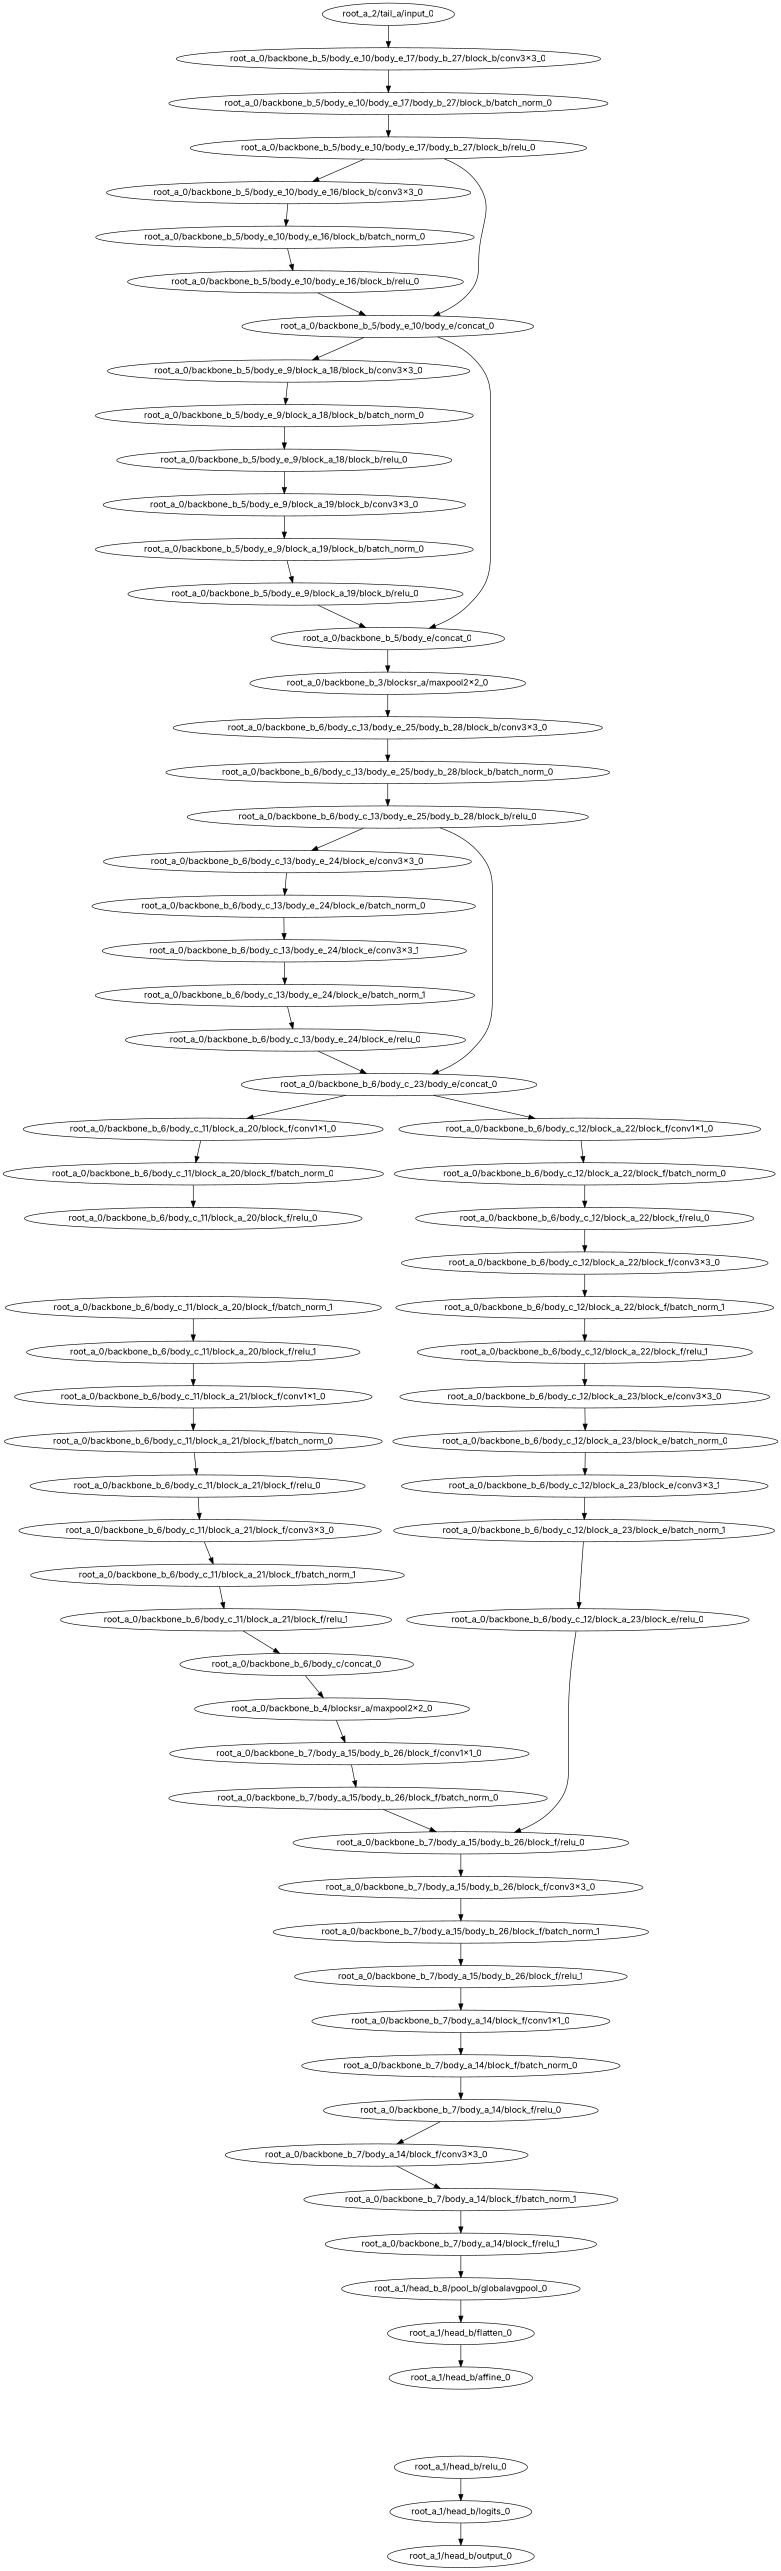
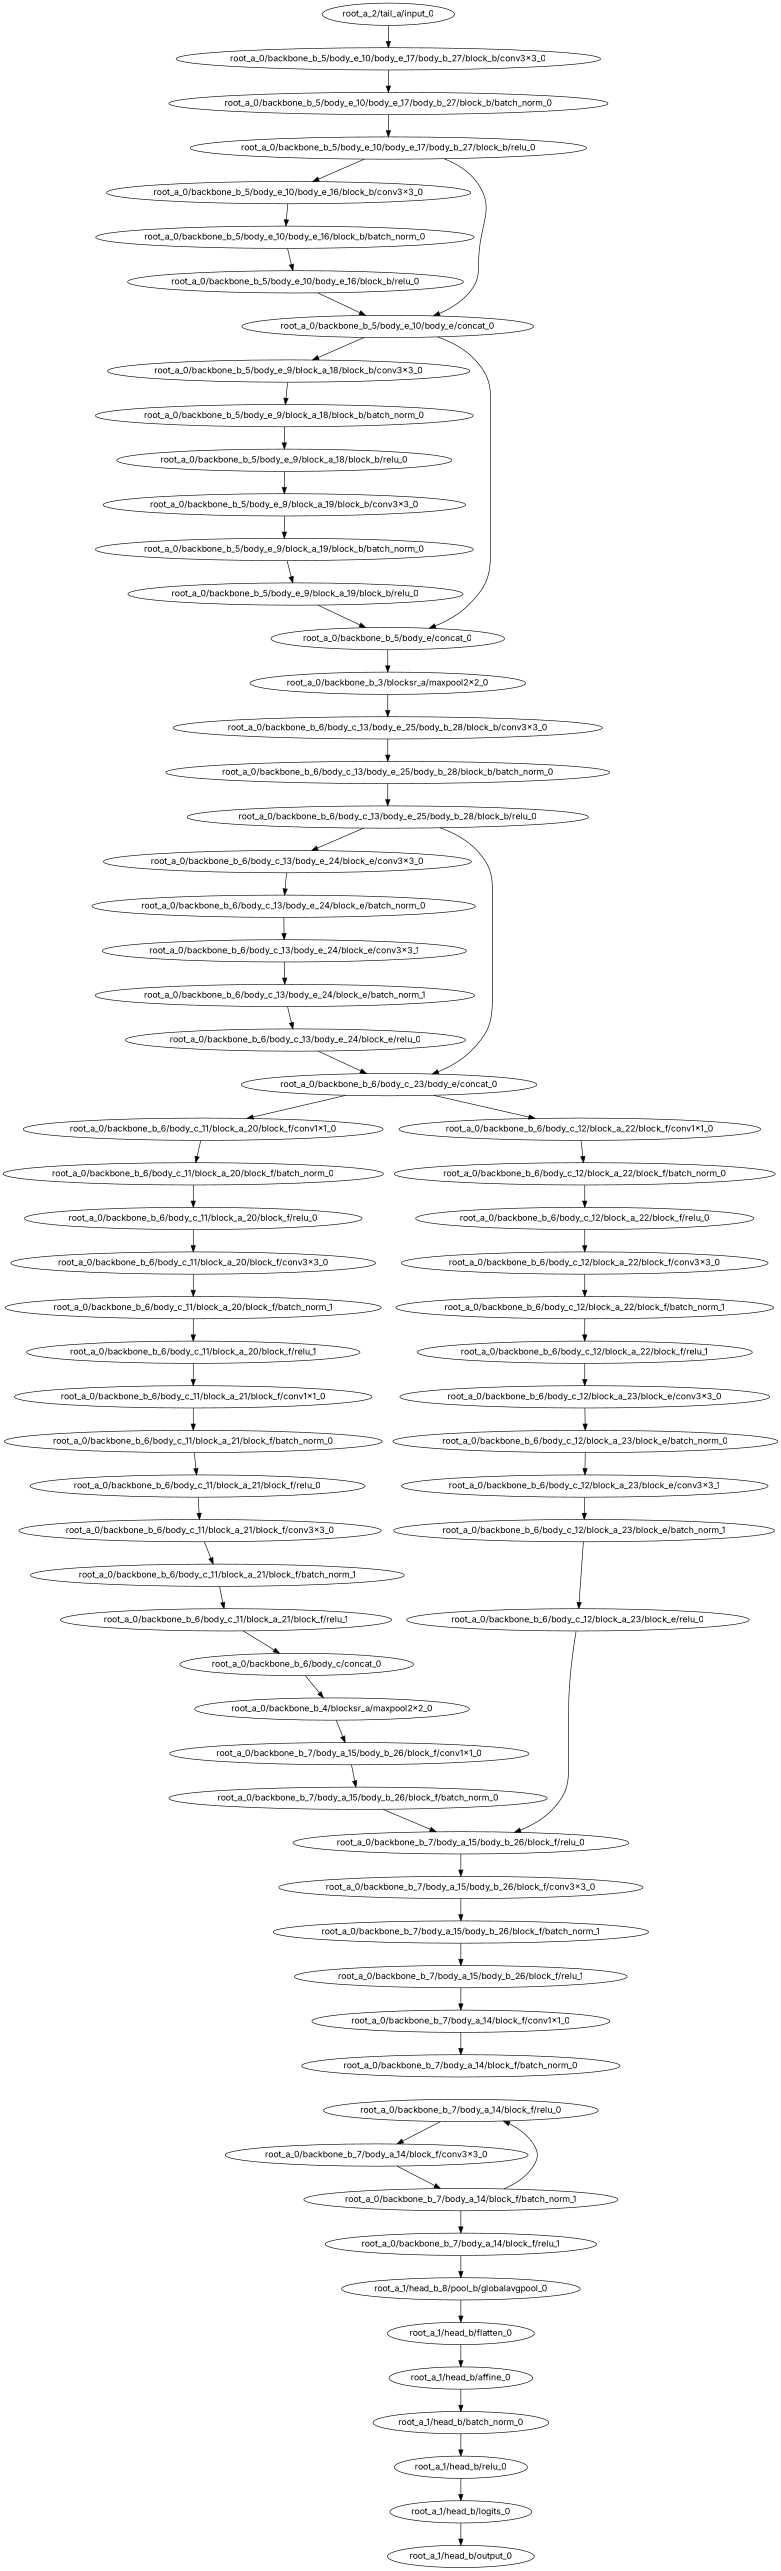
node "root_a_0/backbone_b_6/body_c_11/block_a_20/block_f/conv3x3_0": added
edge "root_a_0/backbone_b_7/body_a_14/block_f/batch_norm_0" -> "root_a_0/backbone_b_7/body_a_14/block_f/relu_0": now "root_a_0/backbone_b_7/body_a_14/block_f/batch_norm_1" -> "root_a_0/backbone_b_7/body_a_14/block_f/relu_0"
node "root_a_1/head_b/batch_norm_0": added
